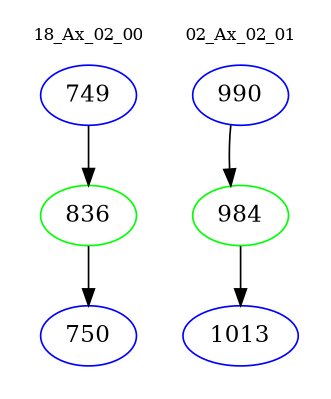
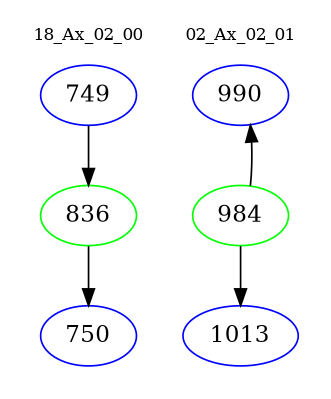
edge "990" -> "984": reversed
